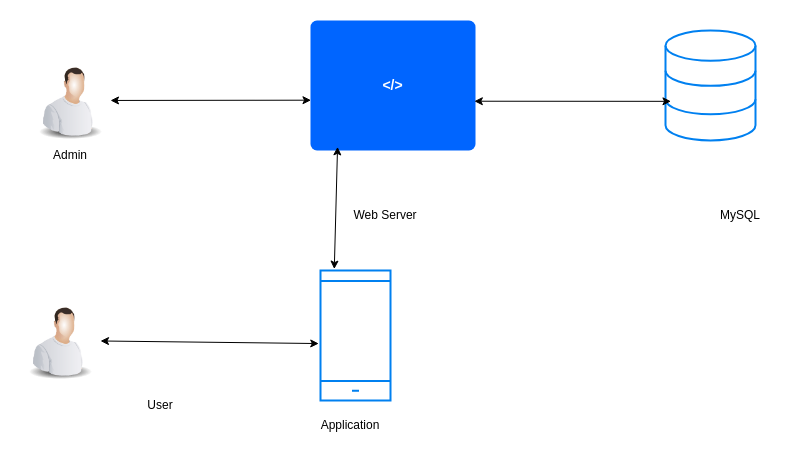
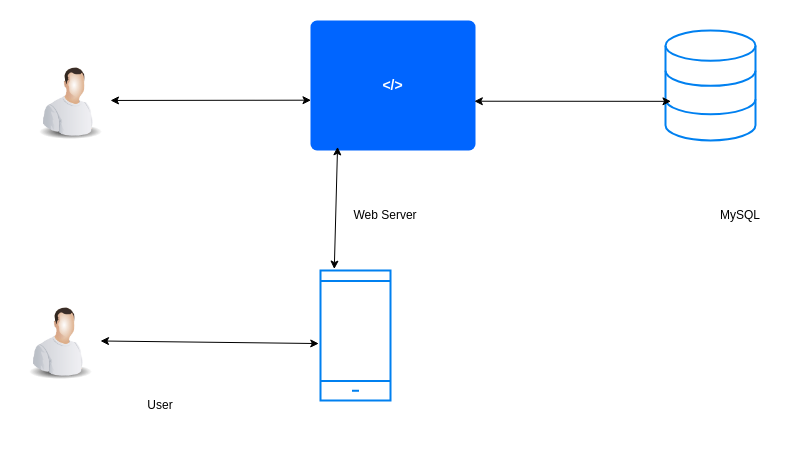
node "Admin": removed
node "Application": removed
